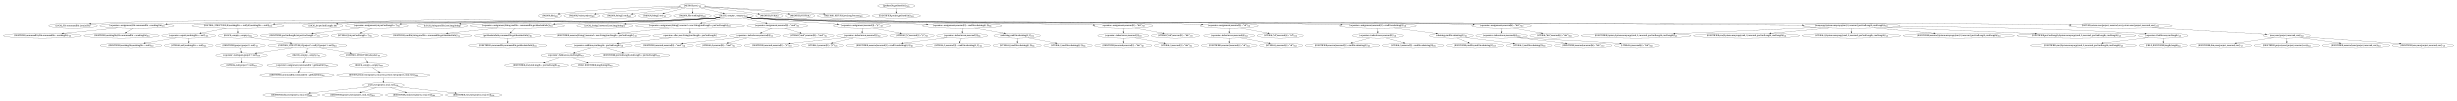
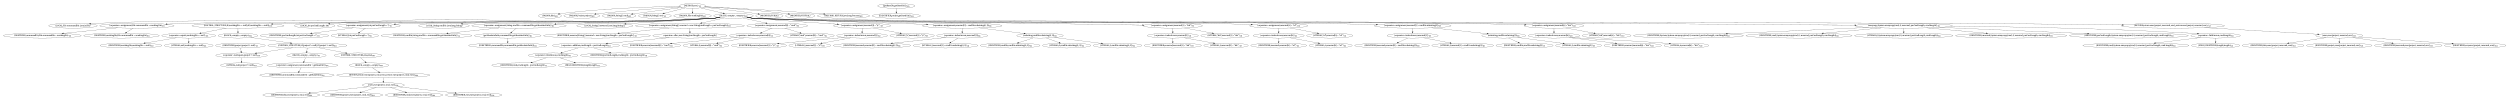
node "(IDENTIFIER,cmdDir,cmdDir.substring(0, 2))": added
